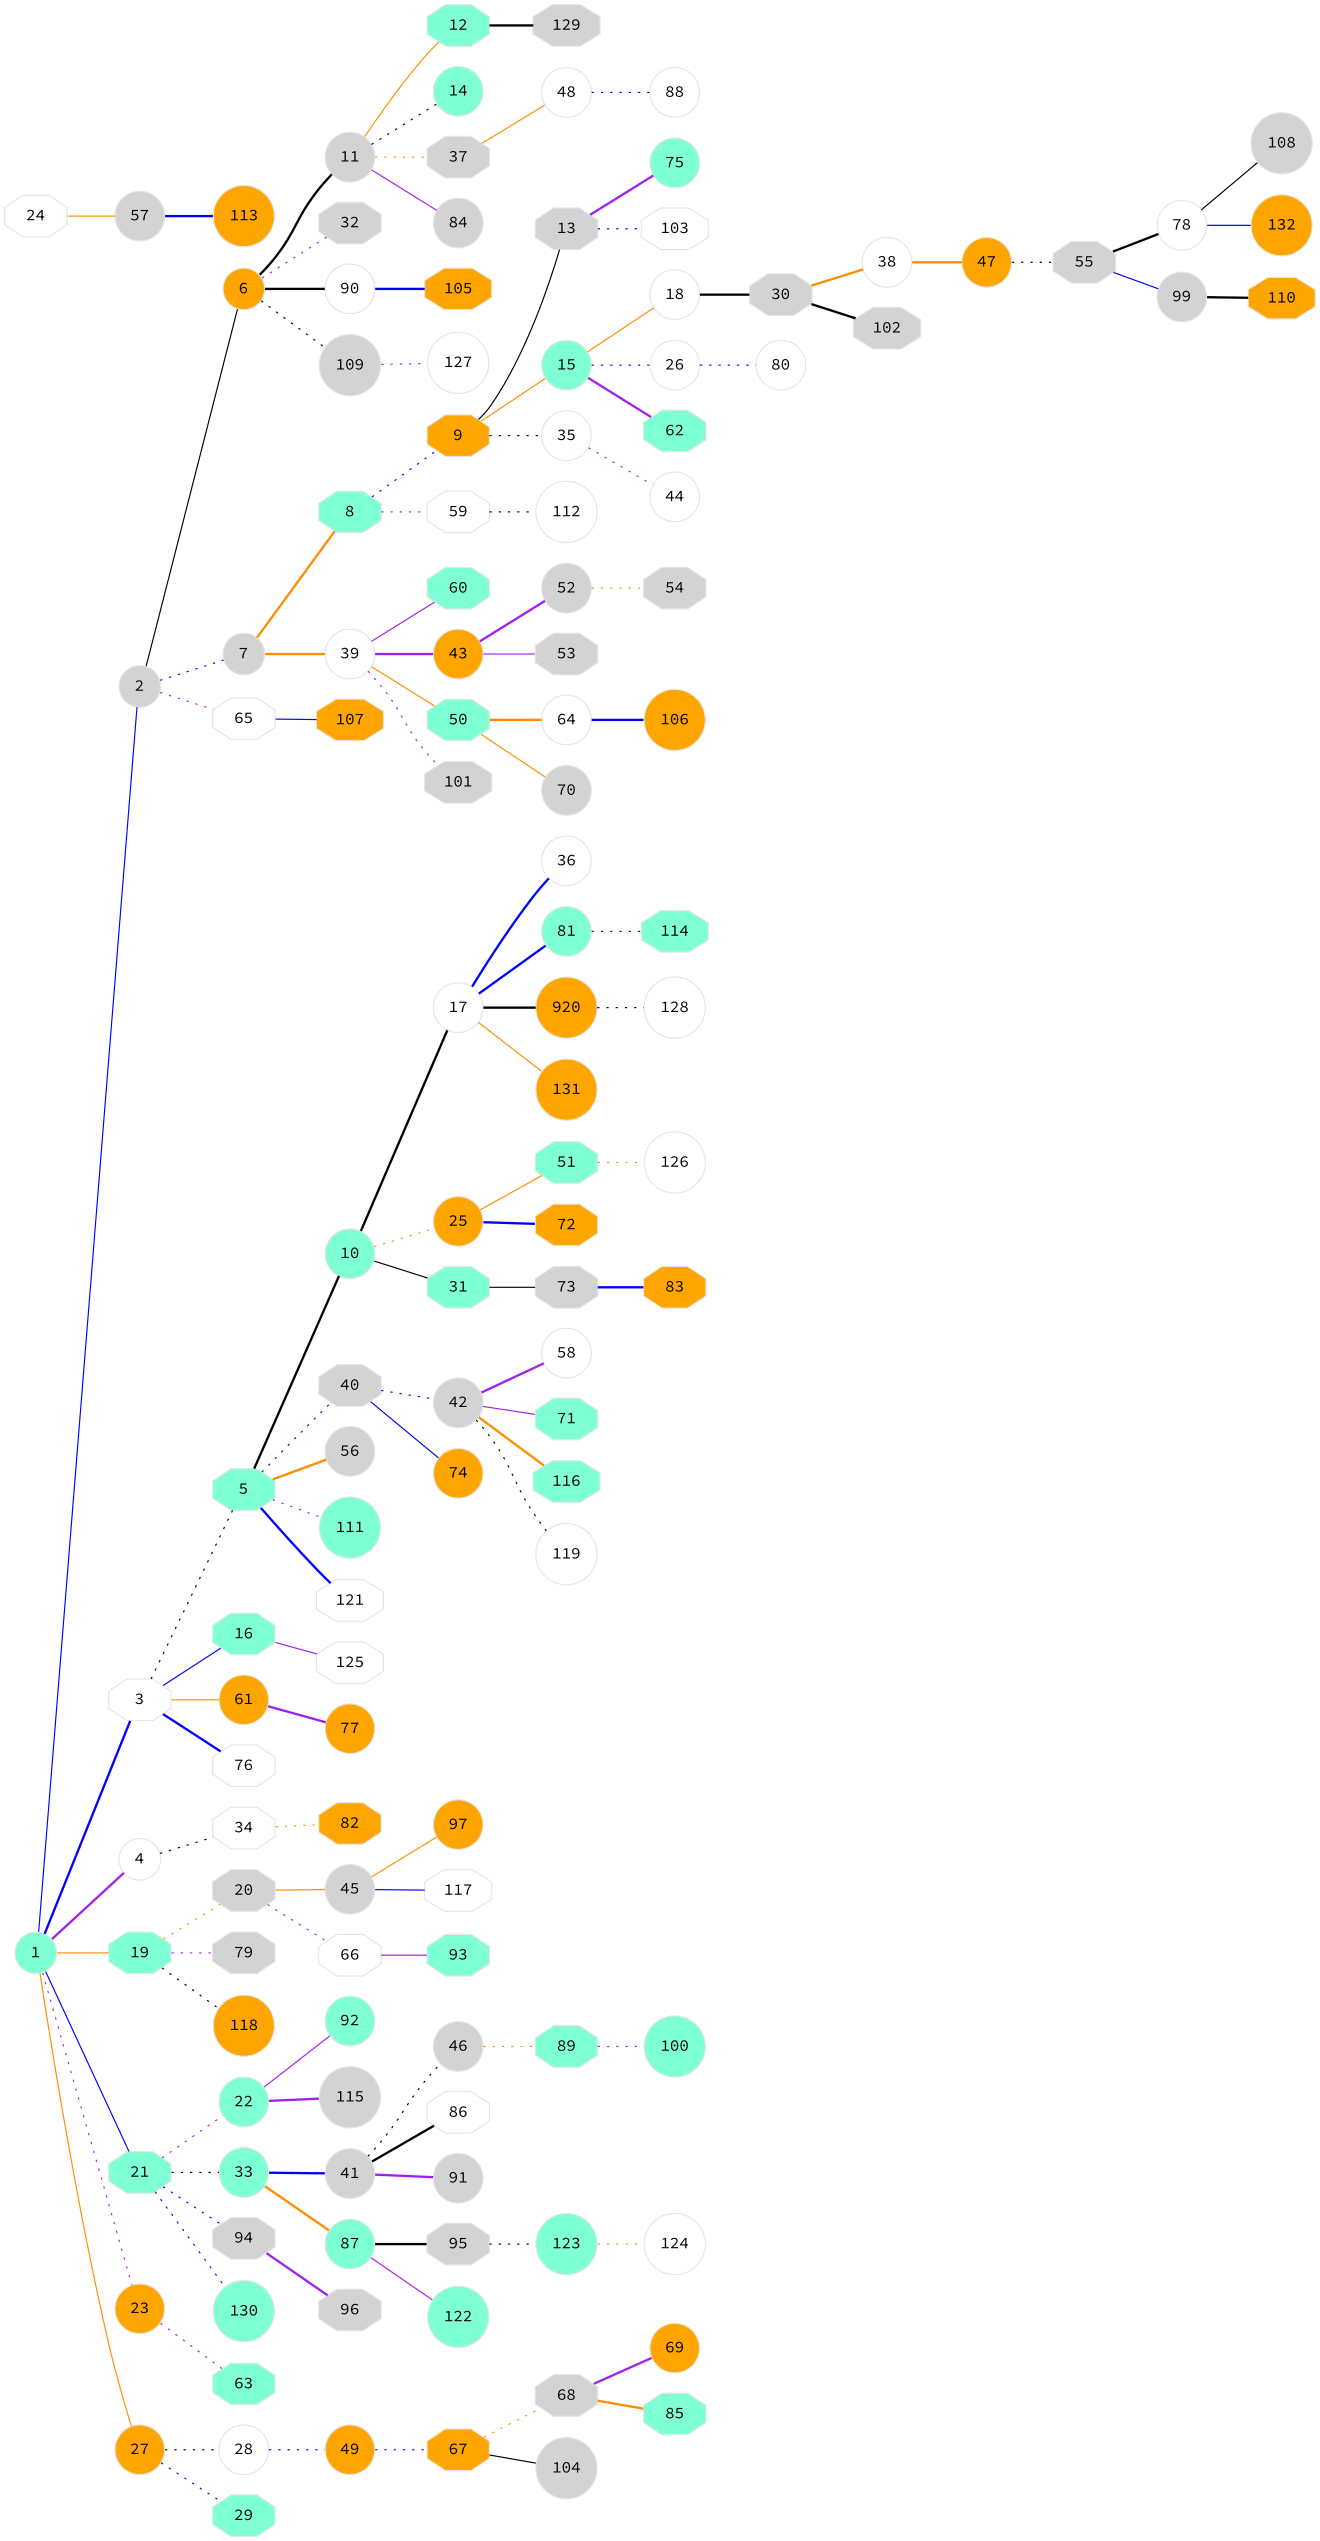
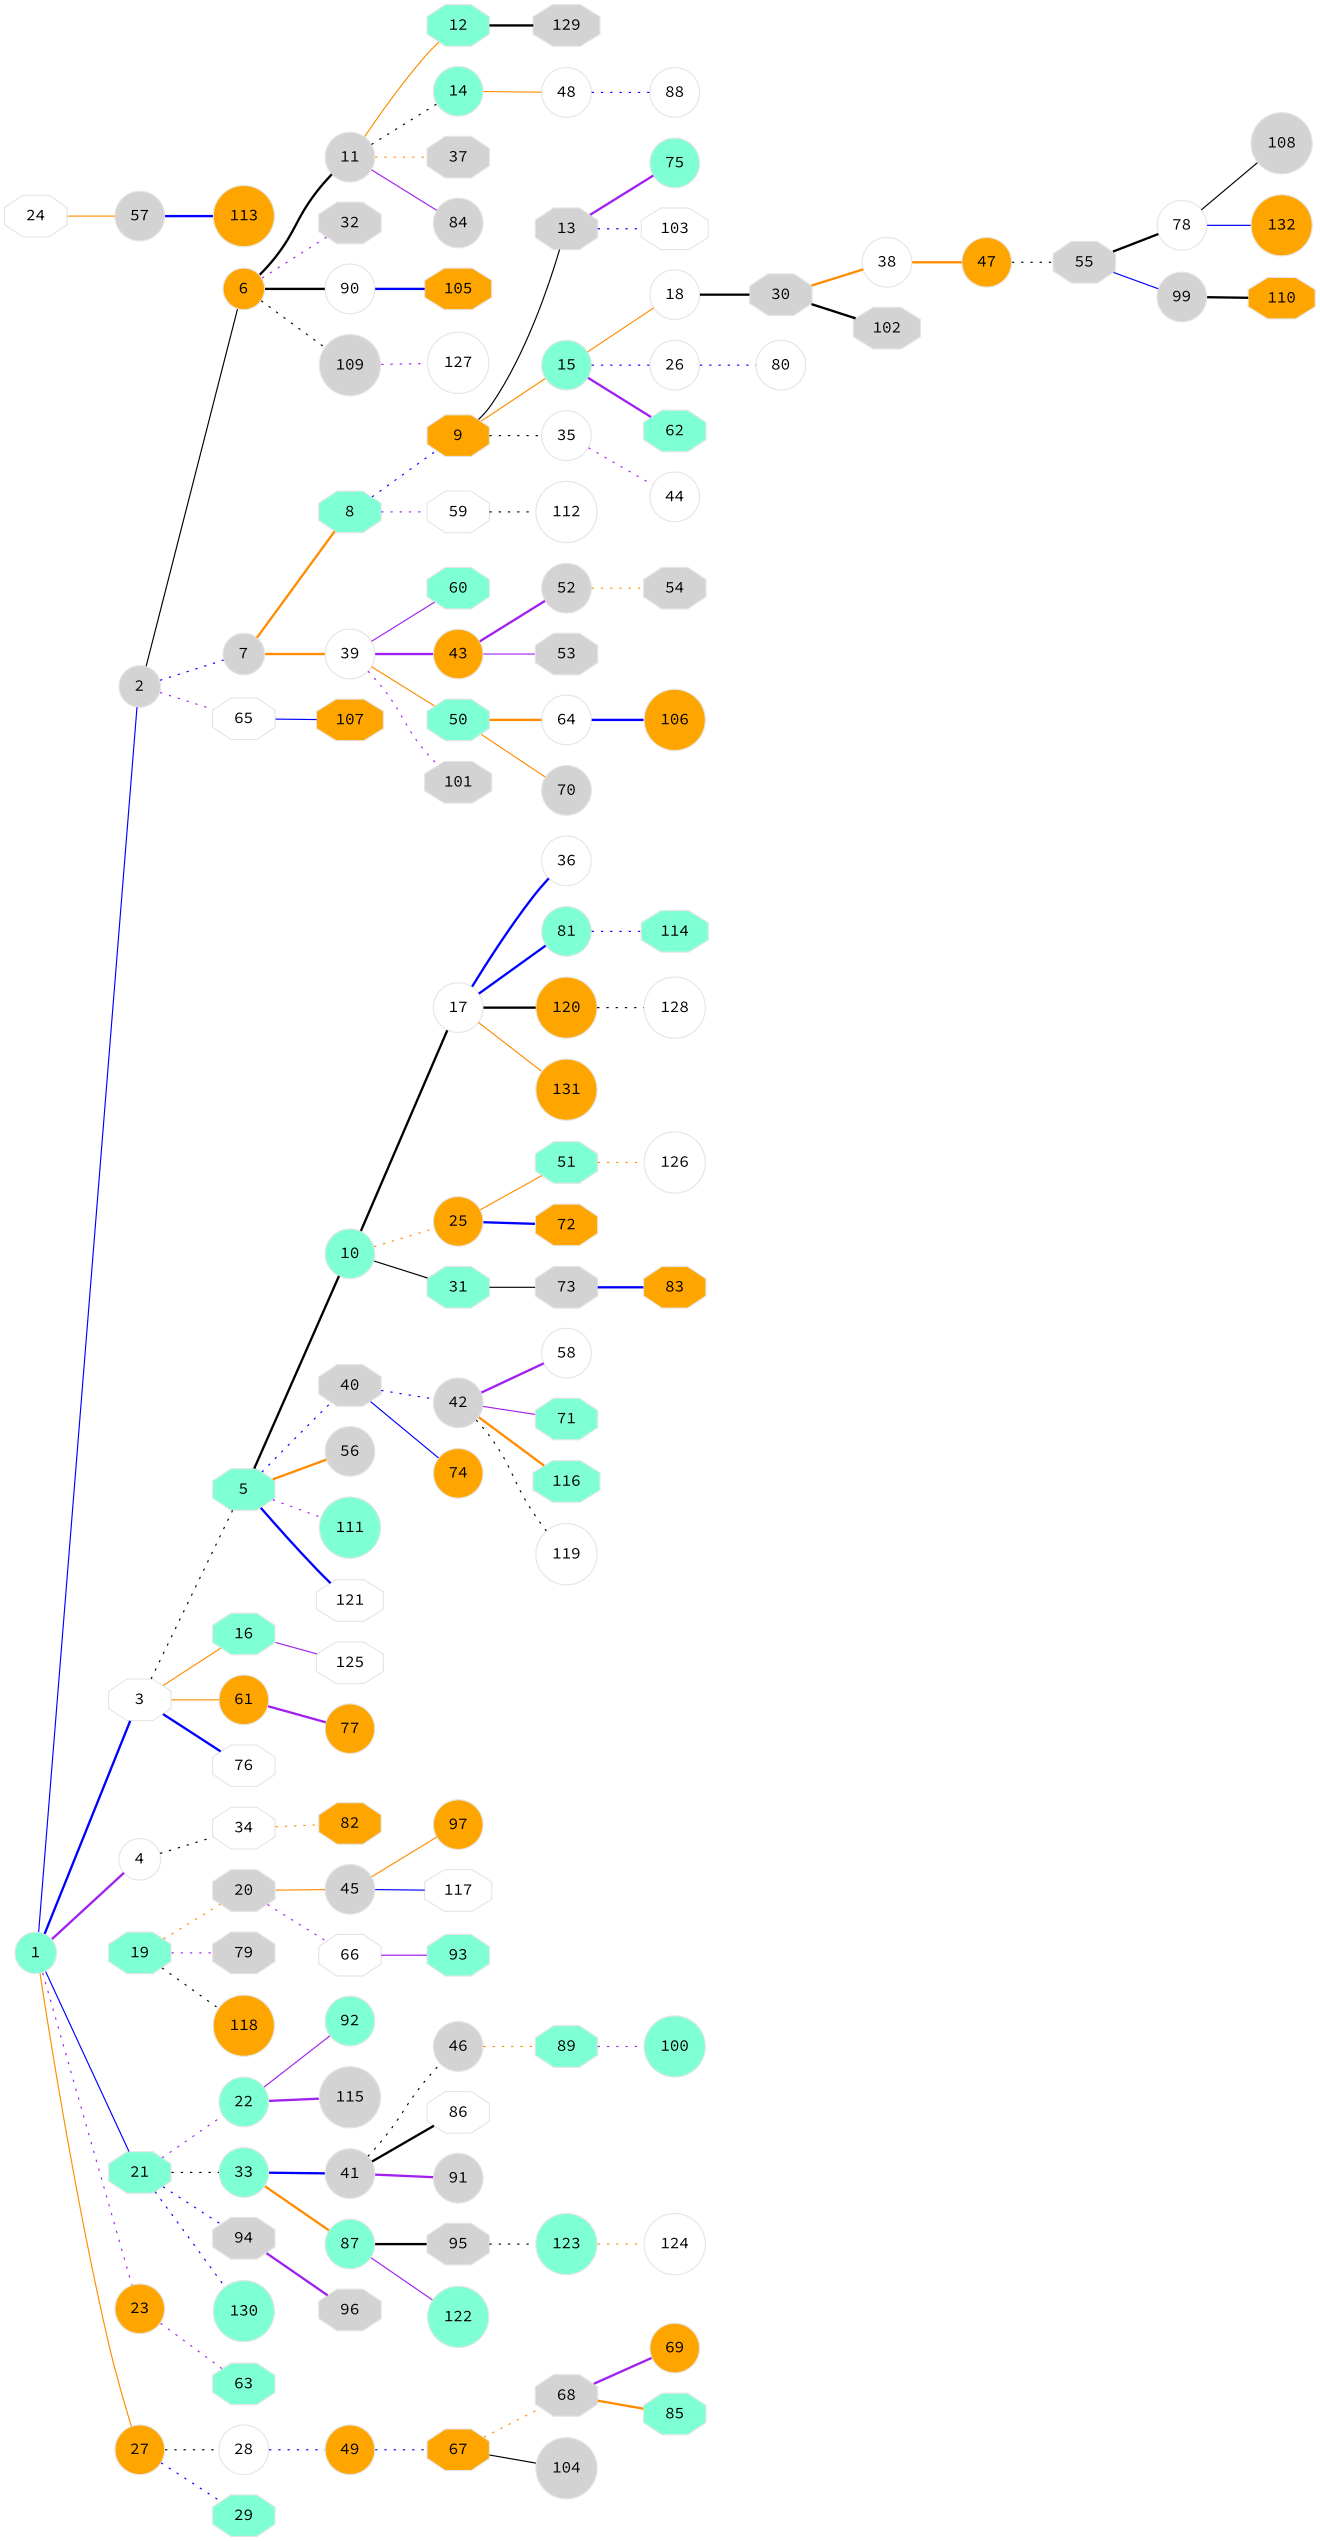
edge "48" -- "37": now "48" -- "14"
node "920": label "920" -> "120"
edge "16" -- "3": color blue -> darkorange
edge "1" -- "19": removed
